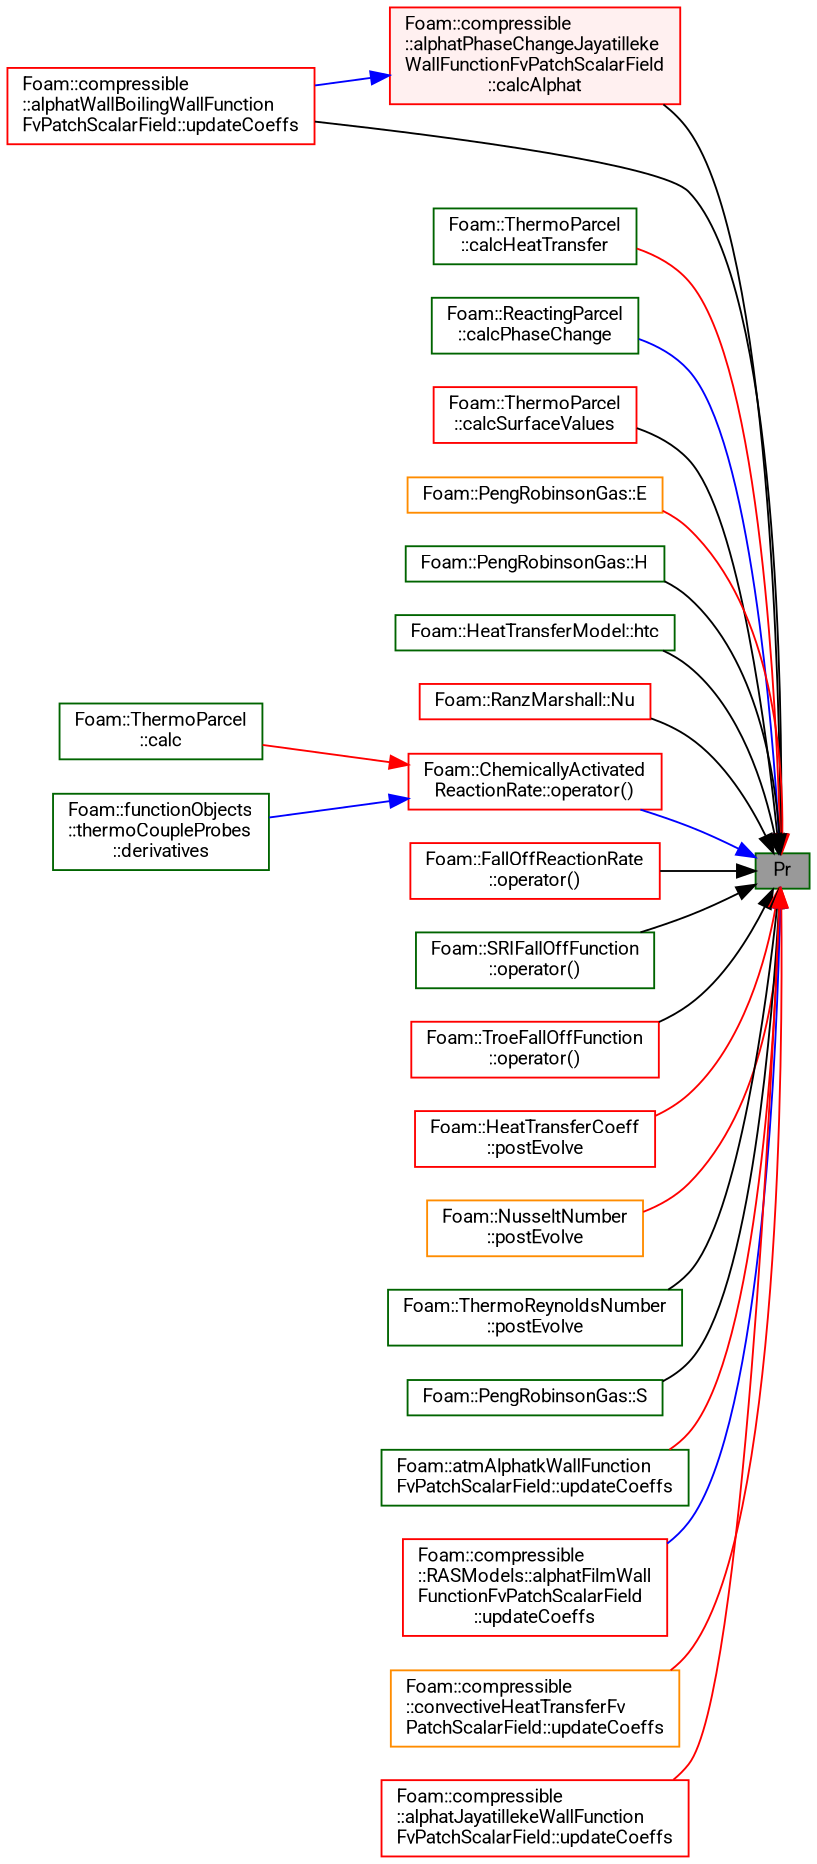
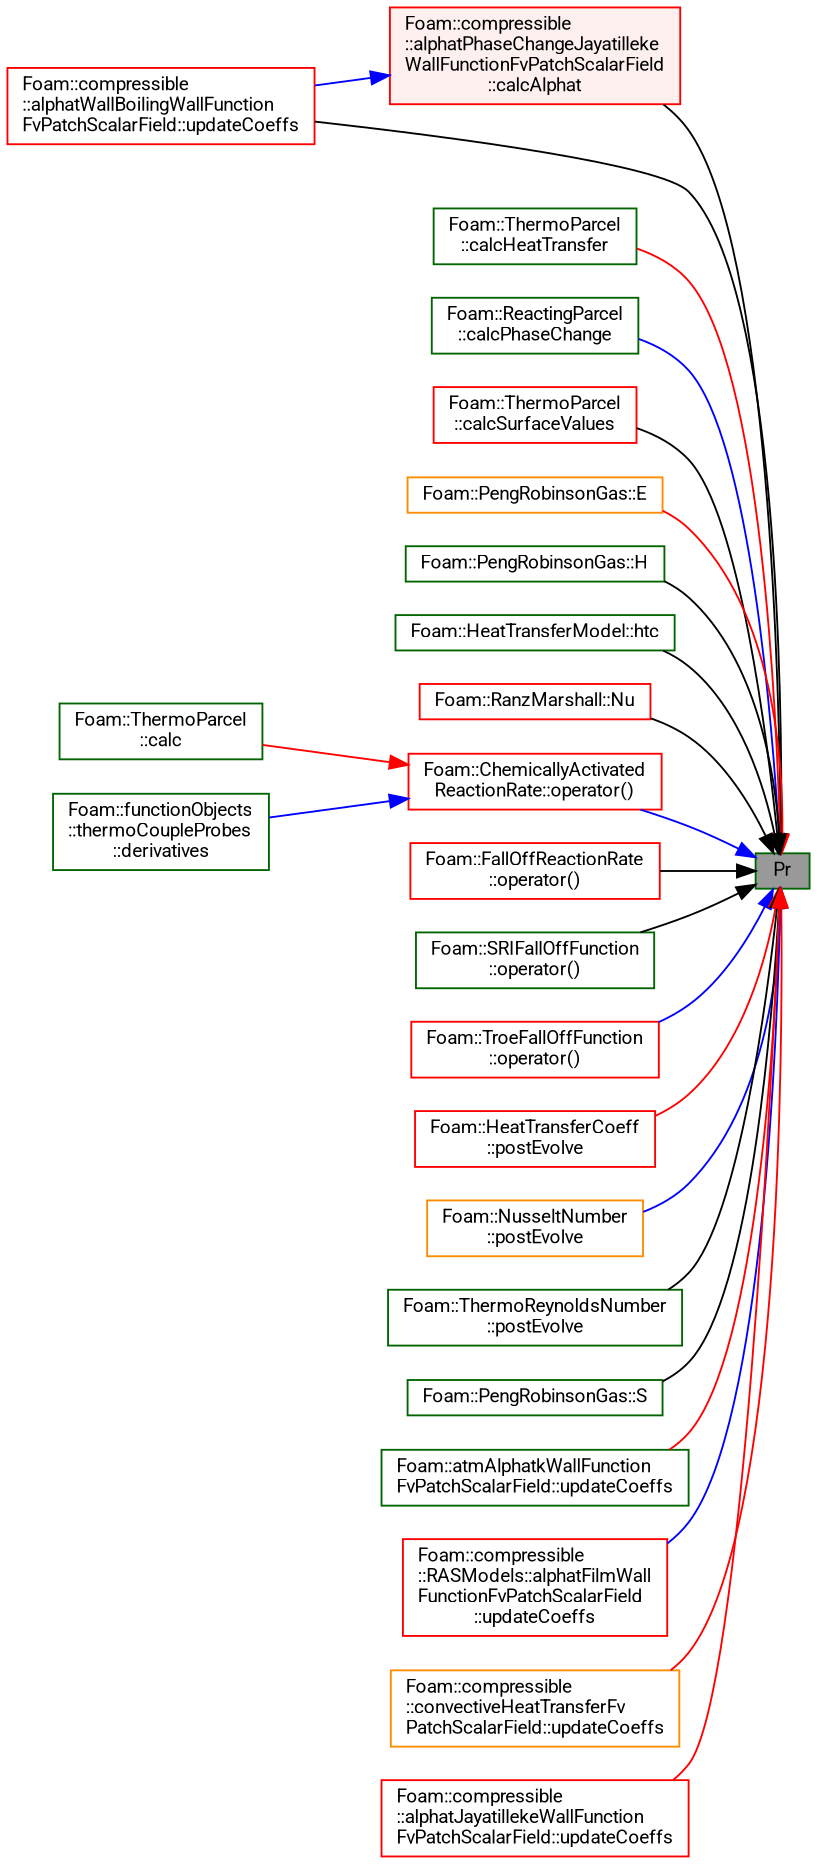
edge "Foam::TroeFallOffFunction ::operator()" -> "Pr": color black -> blue
edge "Foam::NusseltNumber ::postEvolve" -> "Pr": color red -> blue
